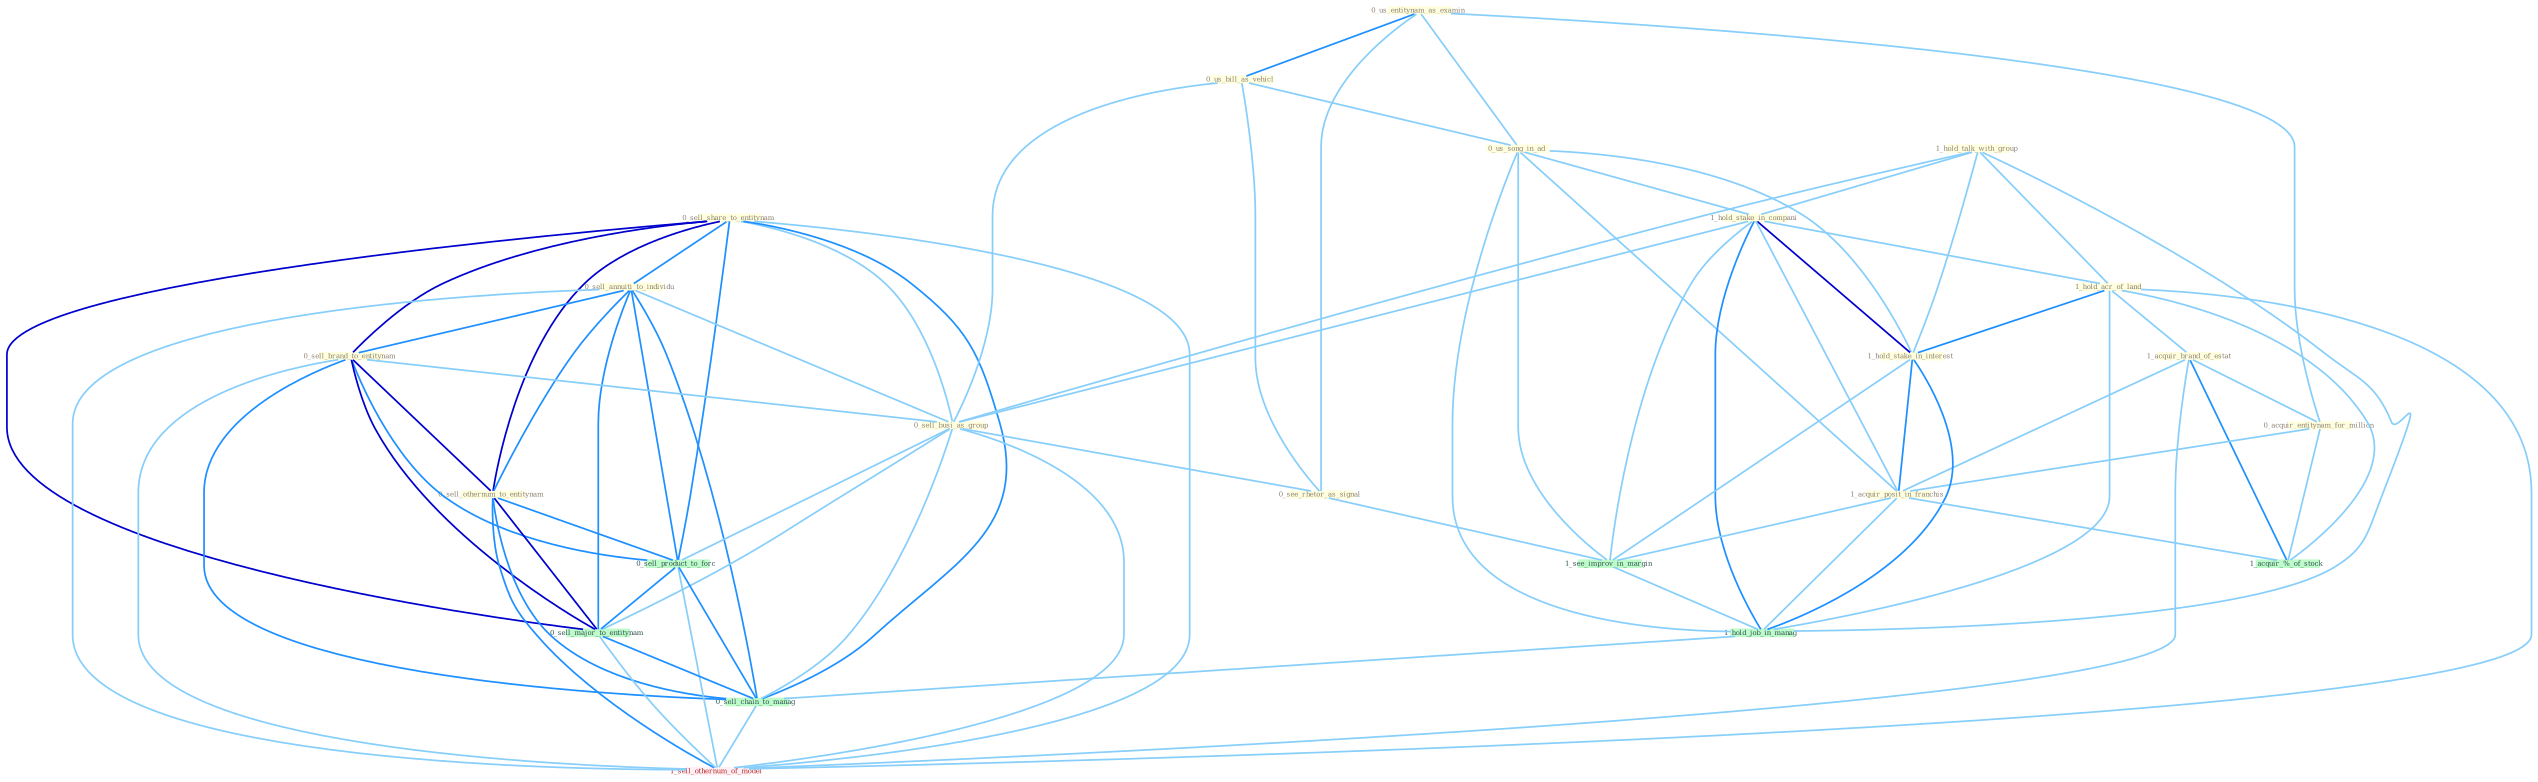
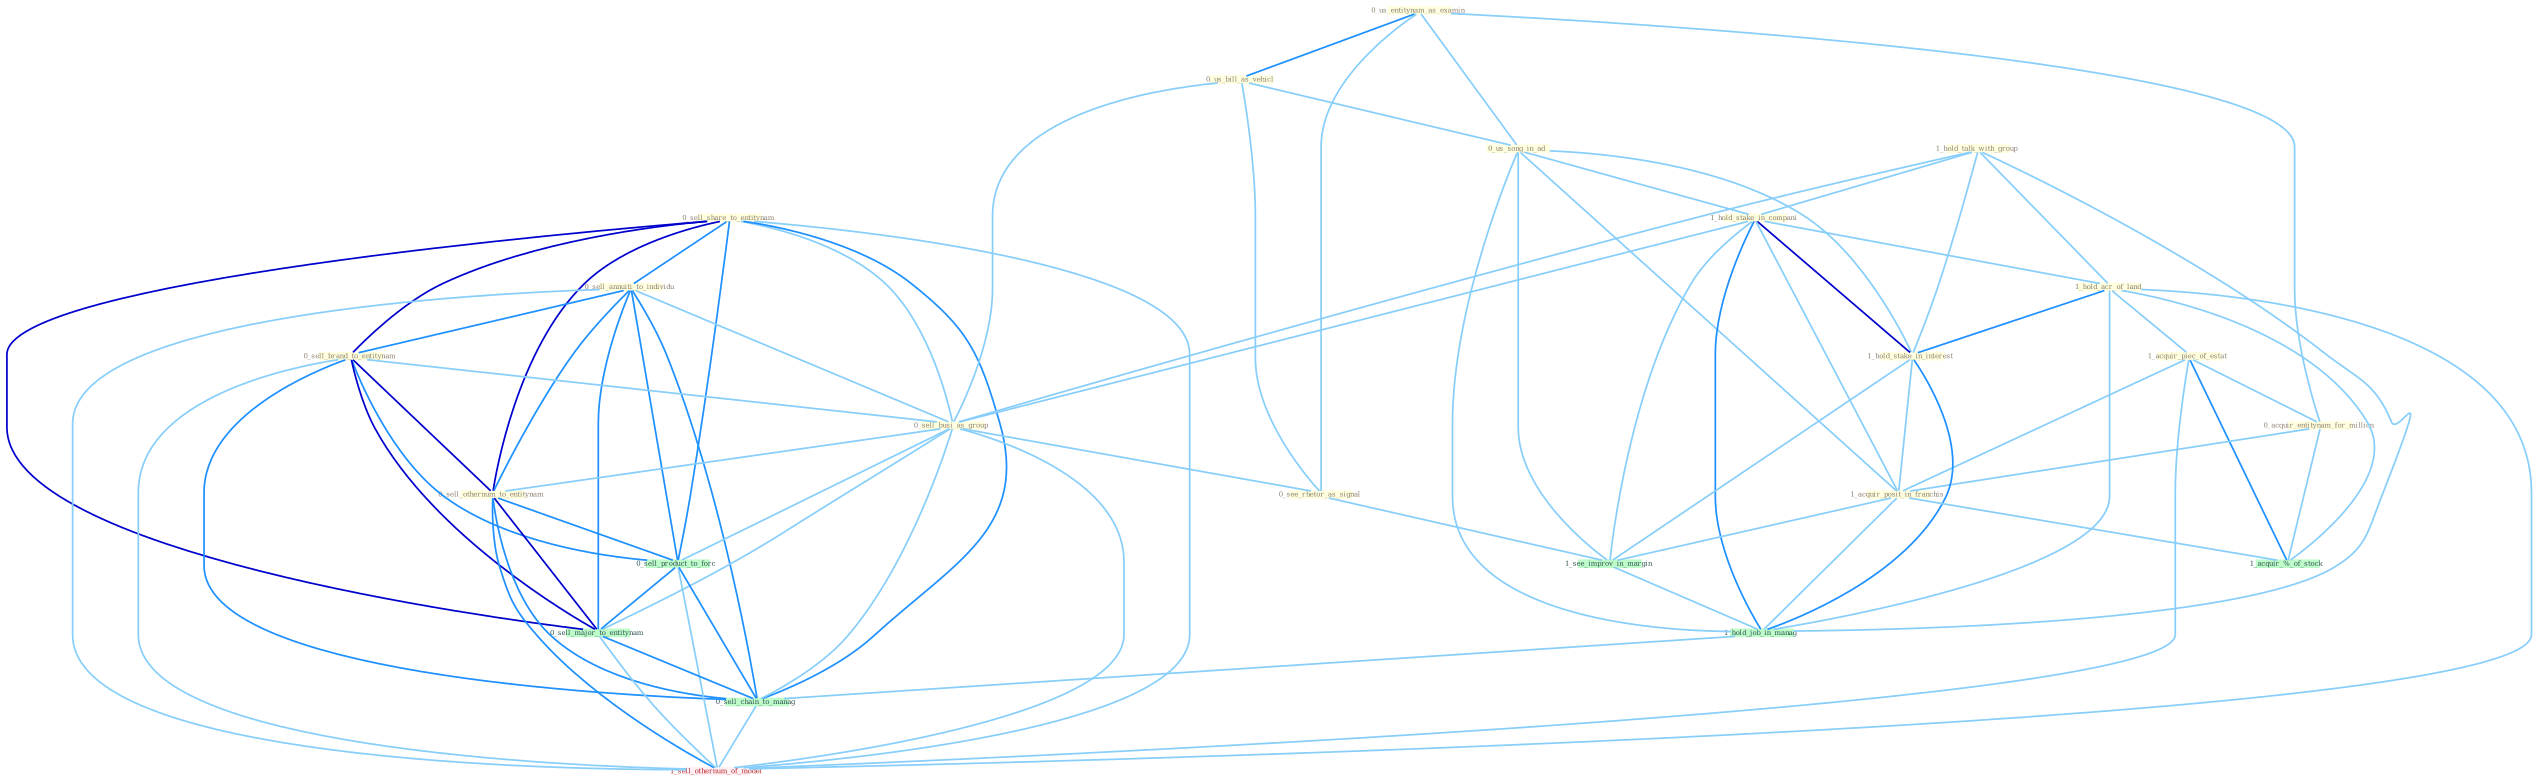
node "1_acquir_brand_of_estat": label "1_acquir_brand_of_estat" -> "1_acquir_piec_of_estat"
edge "1_hold_stake_in_interest" -- "1_acquir_posit_in_franchis": color #1e90ff -> #87cefa
edge "0_sell_busi_as_group" -- "0_sell_othernum_to_entitynam": added
